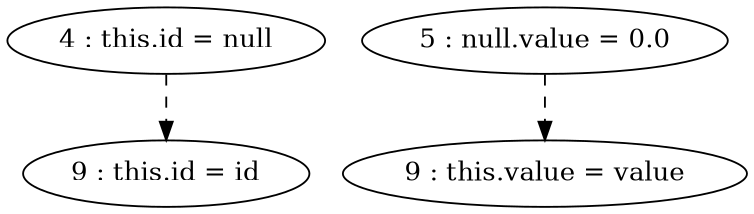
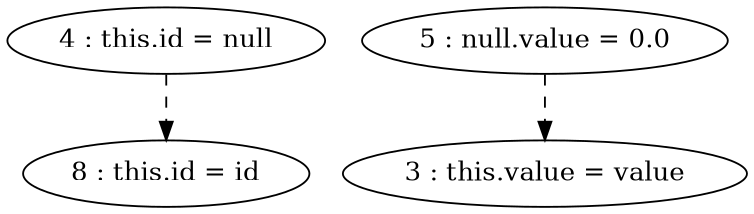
node "9 : this.id = id": label "9 : this.id = id" -> "8 : this.id = id"
node "9 : this.value = value": label "9 : this.value = value" -> "3 : this.value = value"
